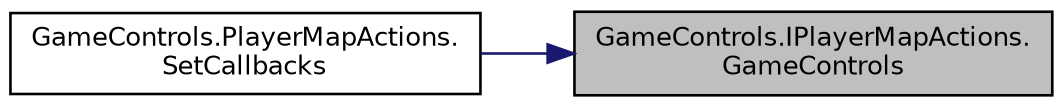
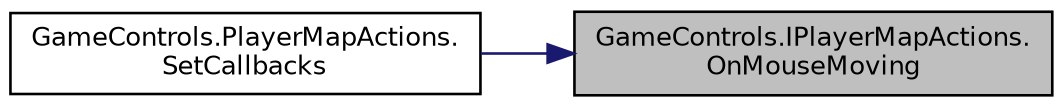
node "GameControls.IPlayerMapActions. GameControls": label "GameControls.IPlayerMapActions. GameControls" -> "GameControls.IPlayerMapActions. OnMouseMoving"
